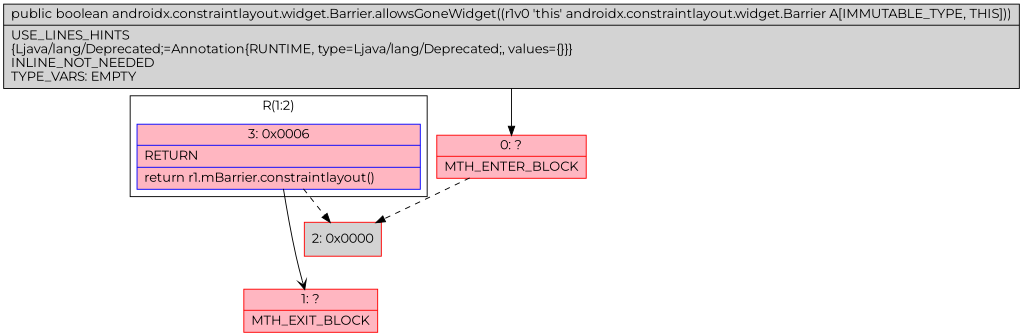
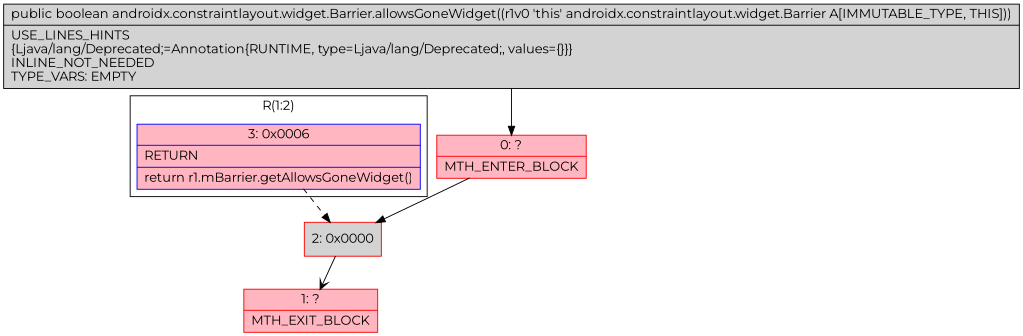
node "3: 0x0006": text "return r1.mBarrier.constraintlayout()" -> "return r1.mBarrier.getAllowsGoneWidget()"
edge "0: ?" -> "2: 0x0000": style dashed -> solid
edge "3: 0x0006" -> "1: ?": now "2: 0x0000" -> "1: ?"
